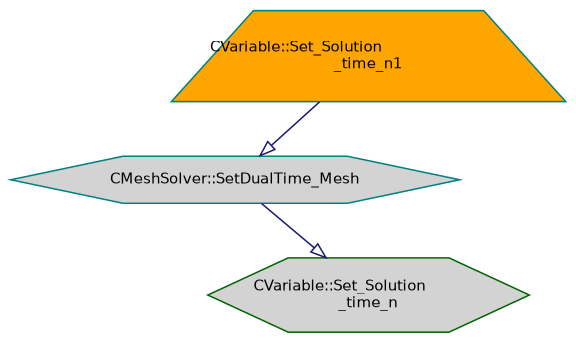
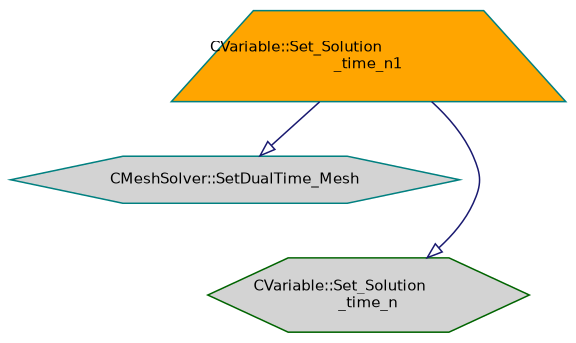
edge "CMeshSolver::SetDualTime_Mesh" -> "CVariable::Set_Solution _time_n": now "CVariable::Set_Solution _time_n1" -> "CVariable::Set_Solution _time_n"
